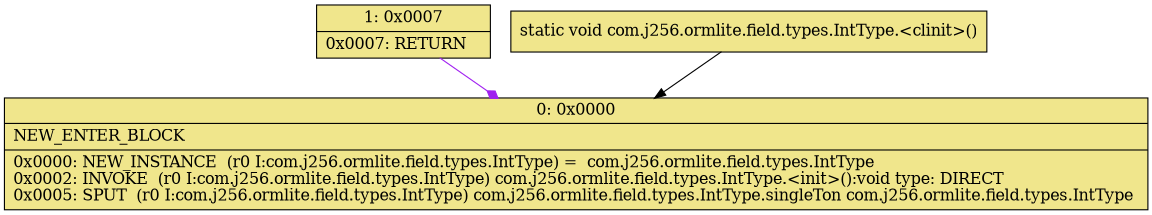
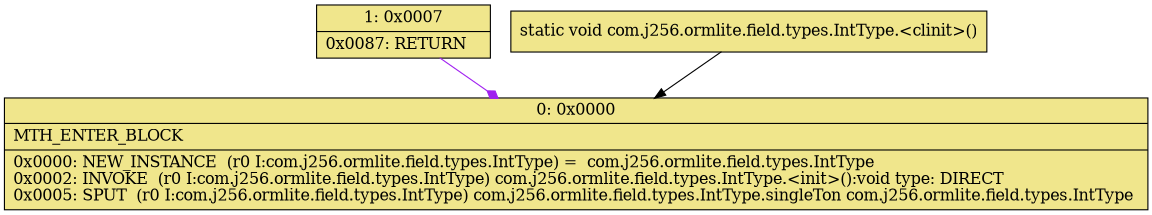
node "1: 0x0007": text "0x0007: RETURN" -> "0x0087: RETURN"
node "0: 0x0000": text "NEW_ENTER_BLOCK" -> "MTH_ENTER_BLOCK"
